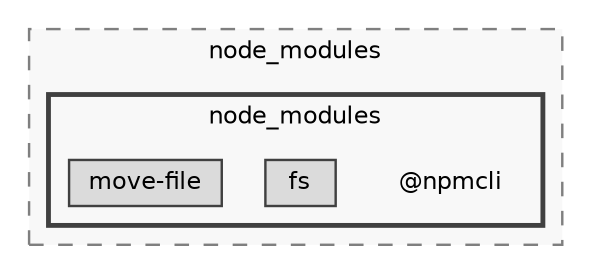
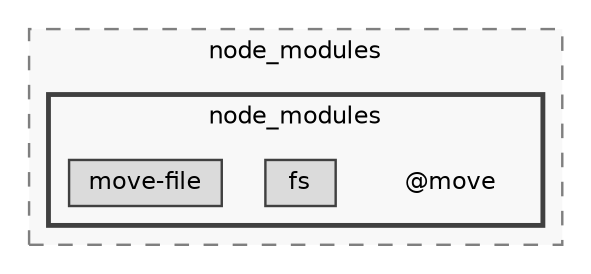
node "@npmcli": label "@npmcli" -> "@move"
